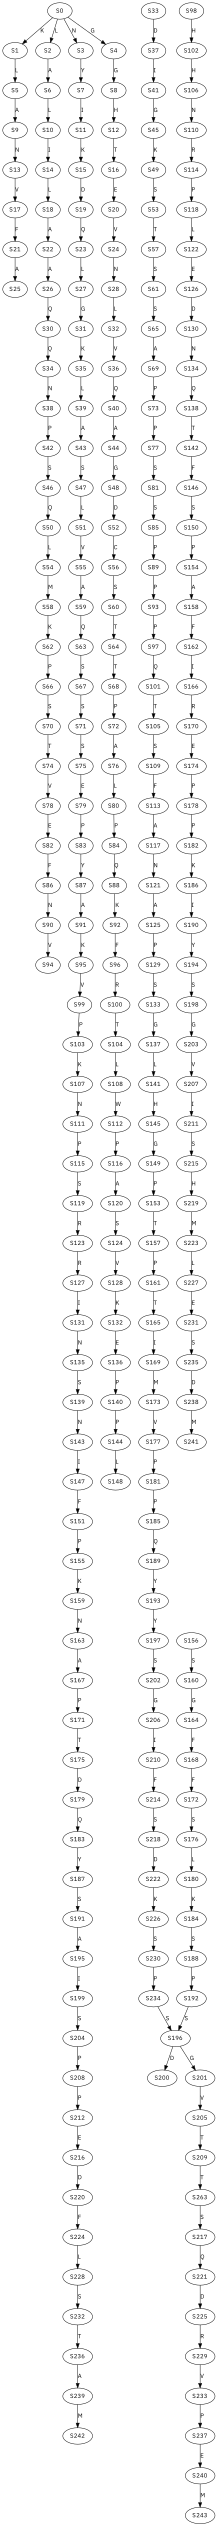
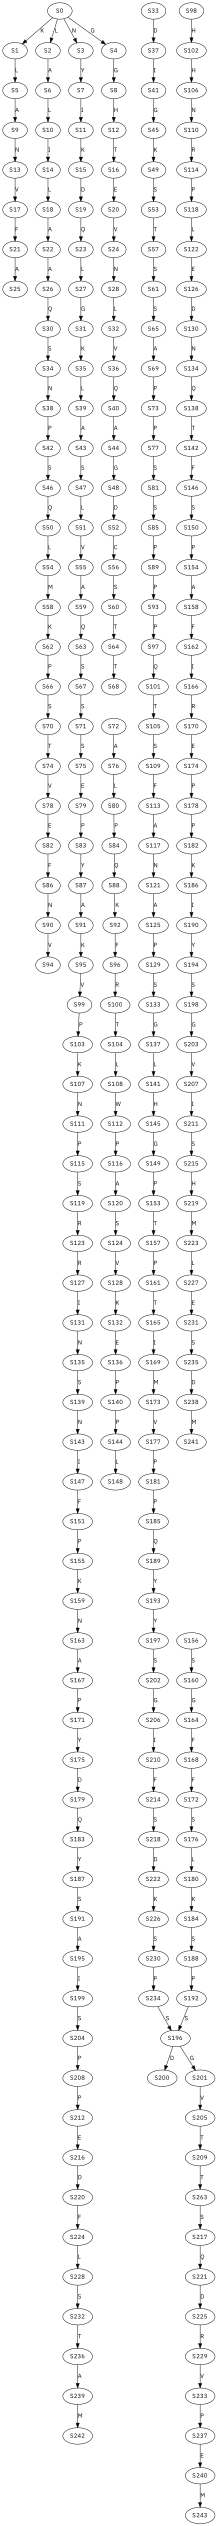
edge "S30" -> "S34": label "Q" -> "S"
edge "S68" -> "S72": removed, label "P"
edge "S171" -> "S175": label "T" -> "Y"
